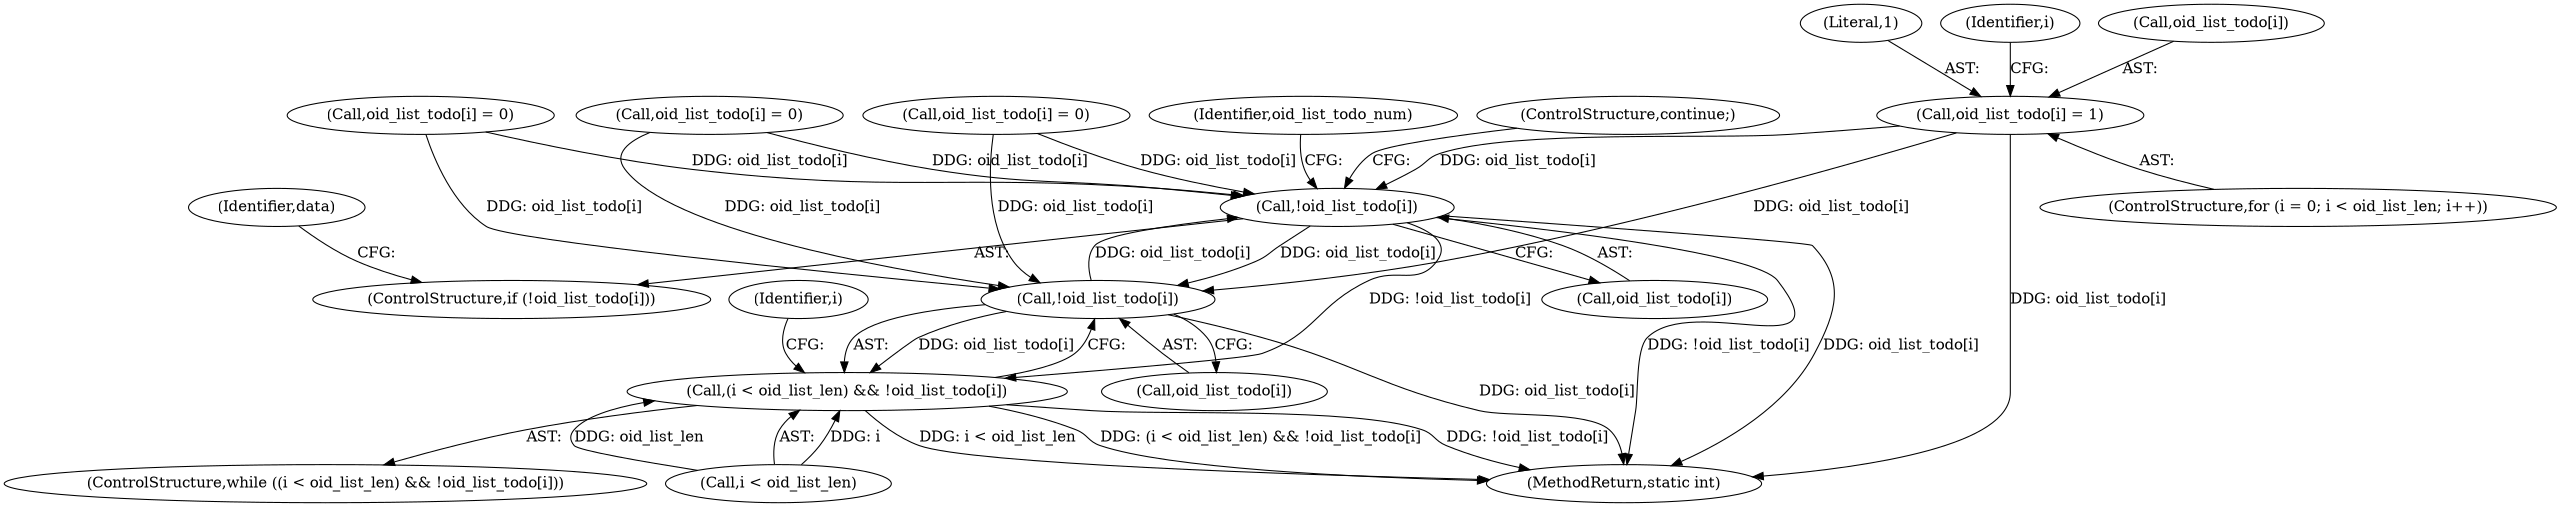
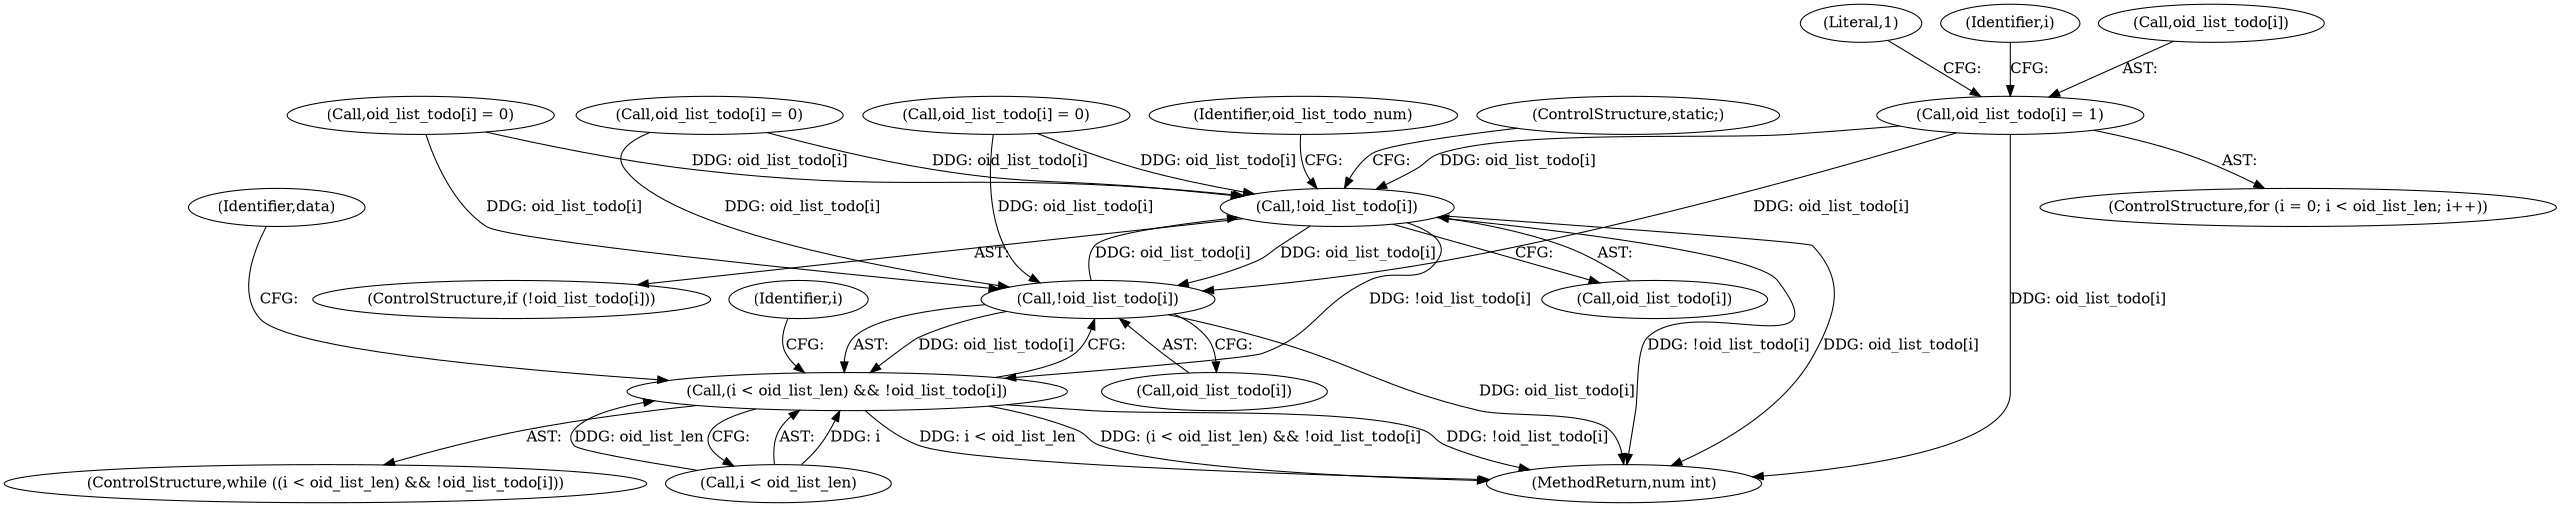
edge "(Literal,1)" -> "(Call,oid_list_todo[i] = 1)": label "AST: " -> "CFG: "
node "(ControlStructure,continue;)": label "(ControlStructure,continue;)" -> "(ControlStructure,static;)"
edge "(ControlStructure,for (i = 0; i < oid_list_len; i++))" -> "(Call,oid_list_todo[i] = 1)": reversed
edge "(Identifier,data)" -> "(ControlStructure,if (!oid_list_todo[i]))": now "(Identifier,data)" -> "(Call,(i < oid_list_len) && !oid_list_todo[i])"
edge "(Call,(i < oid_list_len) && !oid_list_todo[i])" -> "(Call,i < oid_list_len)": added, label "CFG:"
node "(MethodReturn,static int)": label "(MethodReturn,static int)" -> "(MethodReturn,num int)"
